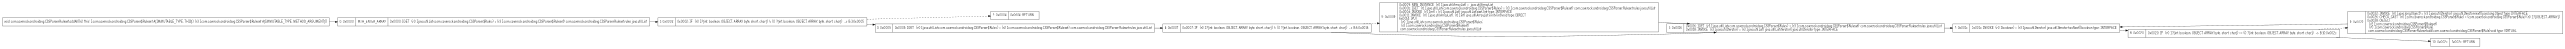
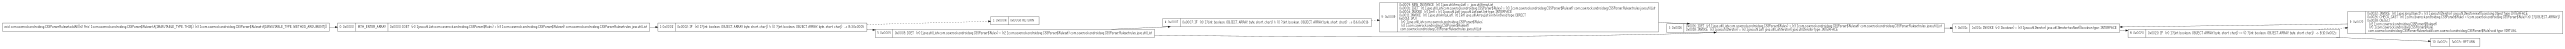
node "2: 0x0004": text "0x0604: RETURN" -> "0x0004: RETURN"
edge "4: 0x0007" -> "6: 0x0016": now "3: 0x0005" -> "6: 0x0016"
